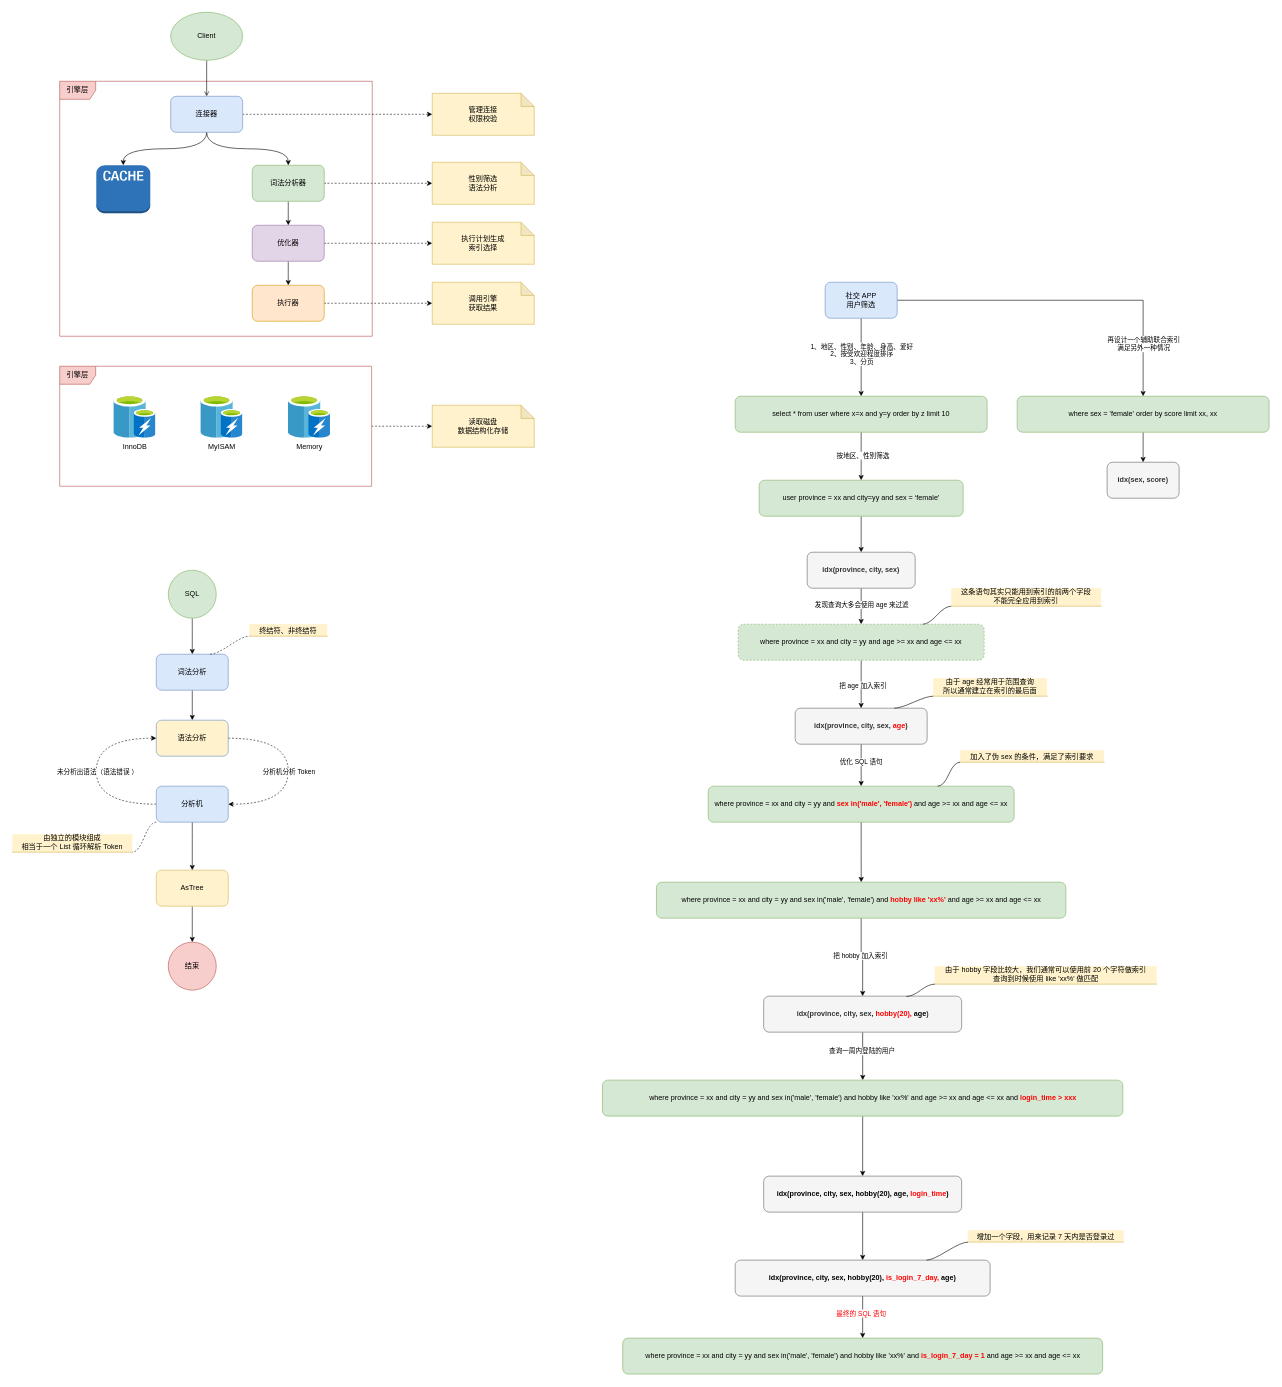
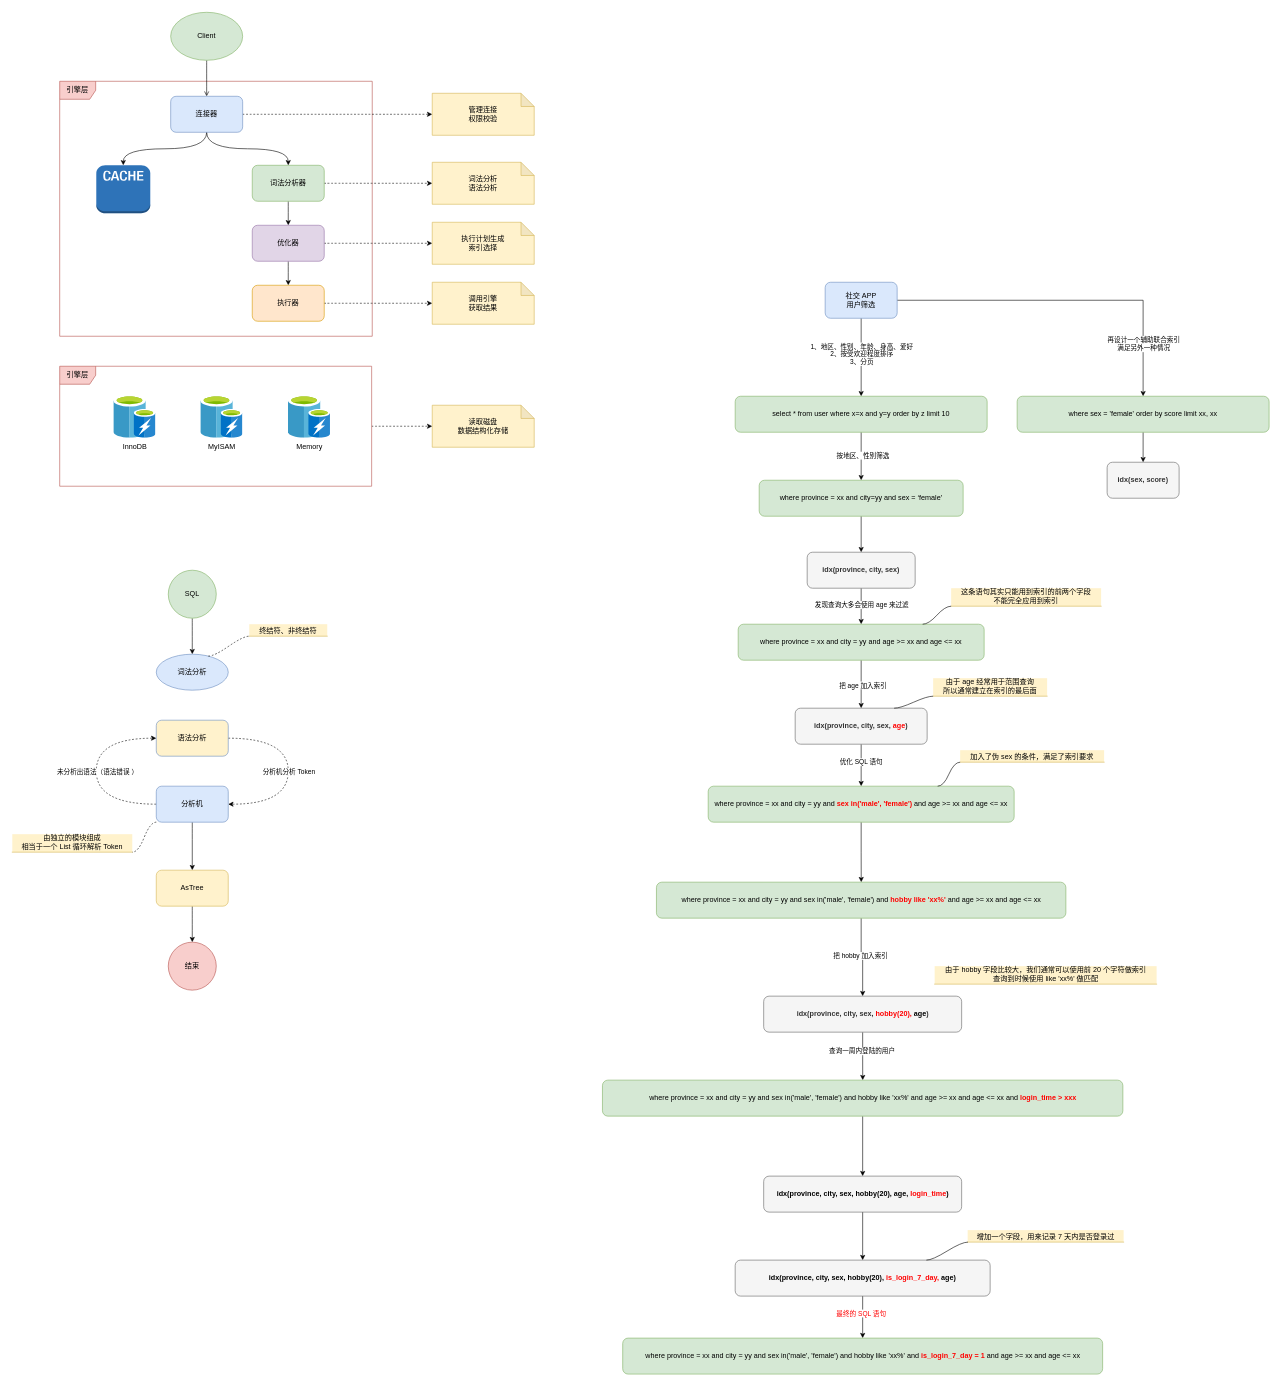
node "性别筛选 语法分析": label "性别筛选 语法分析" -> "词法分析 语法分析"
node "user province = xx and city=yy and sex = ‘female'": label "user province = xx and city=yy and sex = ‘female'" -> "where province = xx and city=yy and sex = ‘female'"
node "where province = xx and city = yy and age >= xx and age <= xx": style dashed -> solid
node "词法分析": shape rounded rectangle -> ellipse
edge "词法分析" -> "语法分析": removed
edge "由于 hobby 字段比较大，我们通常可以使用前 20 个字符做索引 查询到时候使用 like 'xx%' 做匹配" -- "idx(province, city, sex, hobby(20), age)": removed
